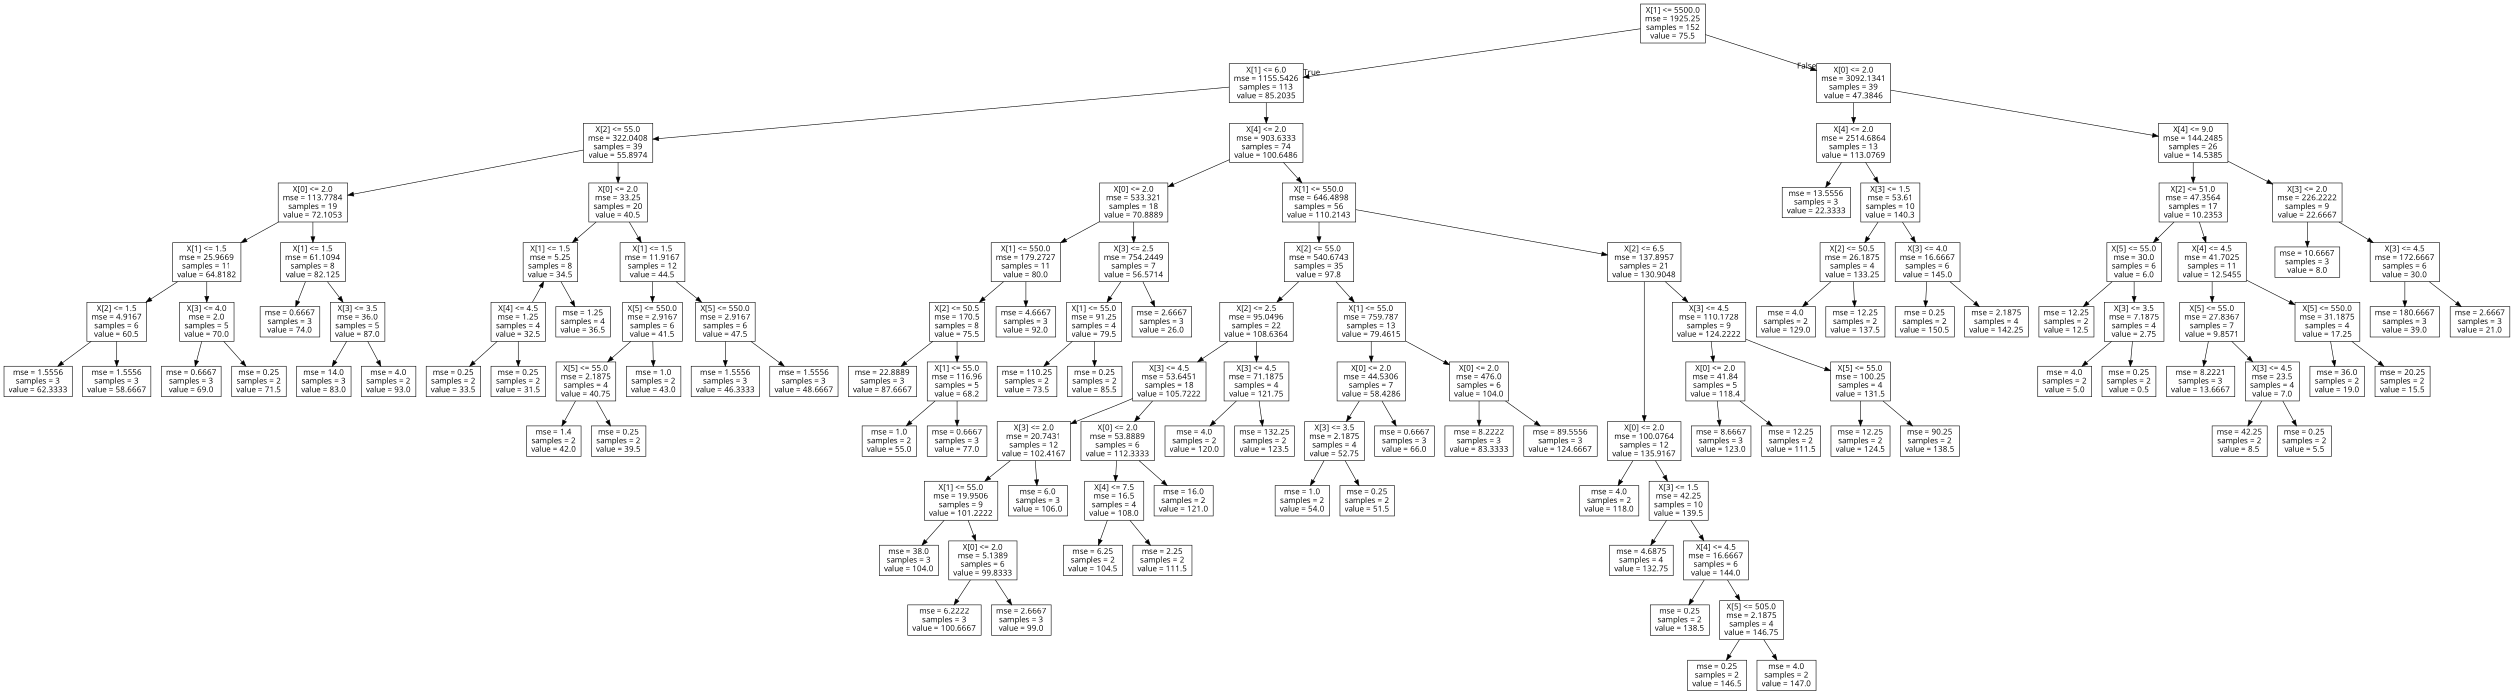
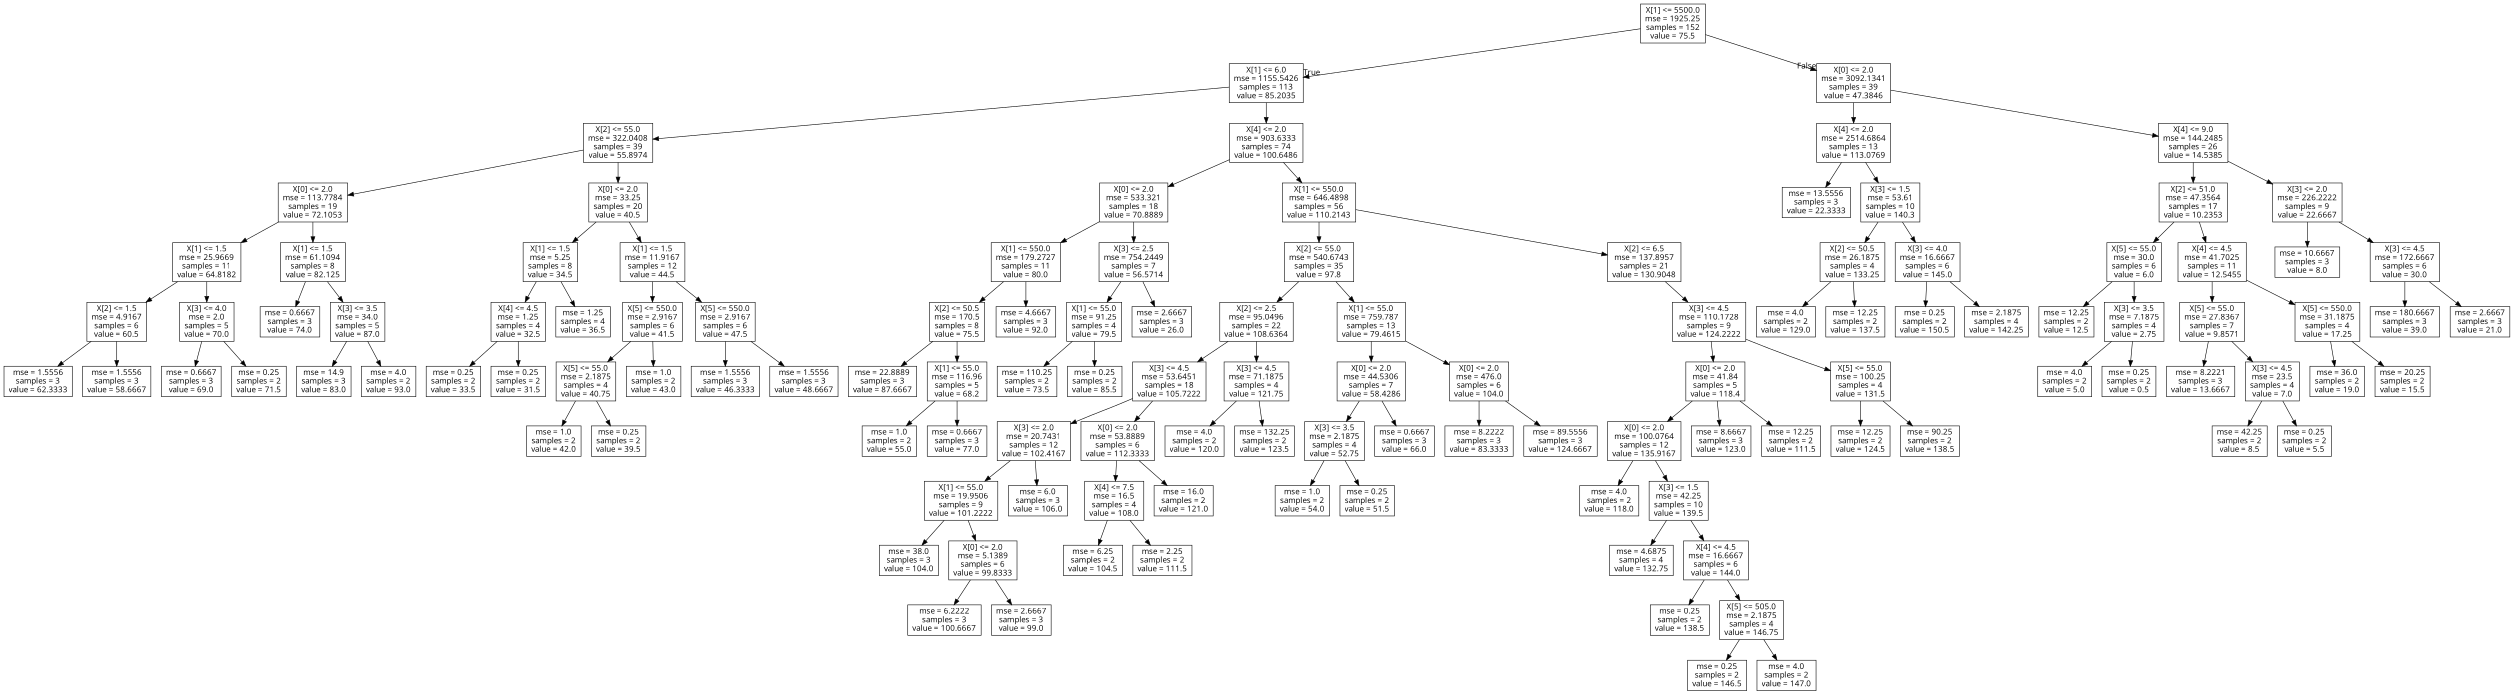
edge "X[4] <= 4.5 mse = 1.25 samples = 4 value = 32.5" -> "X[1] <= 1.5 mse = 5.25 samples = 8 value = 34.5": reversed
node "X[3] <= 3.5 mse = 36.0 samples = 5 value = 87.0": label "X[3] <= 3.5 mse = 36.0 samples = 5 value = 87.0" -> "X[3] <= 3.5 mse = 34.0 samples = 5 value = 87.0"
edge "X[2] <= 6.5 mse = 137.8957 samples = 21 value = 130.9048" -> "X[0] <= 2.0 mse = 100.0764 samples = 12 value = 135.9167": now "X[0] <= 2.0 mse = 41.84 samples = 5 value = 118.4" -> "X[0] <= 2.0 mse = 100.0764 samples = 12 value = 135.9167"
node "mse = 14.0 samples = 3 value = 83.0": label "mse = 14.0 samples = 3 value = 83.0" -> "mse = 14.9 samples = 3 value = 83.0"
node "mse = 1.4 samples = 2 value = 42.0": label "mse = 1.4 samples = 2 value = 42.0" -> "mse = 1.0 samples = 2 value = 42.0"
